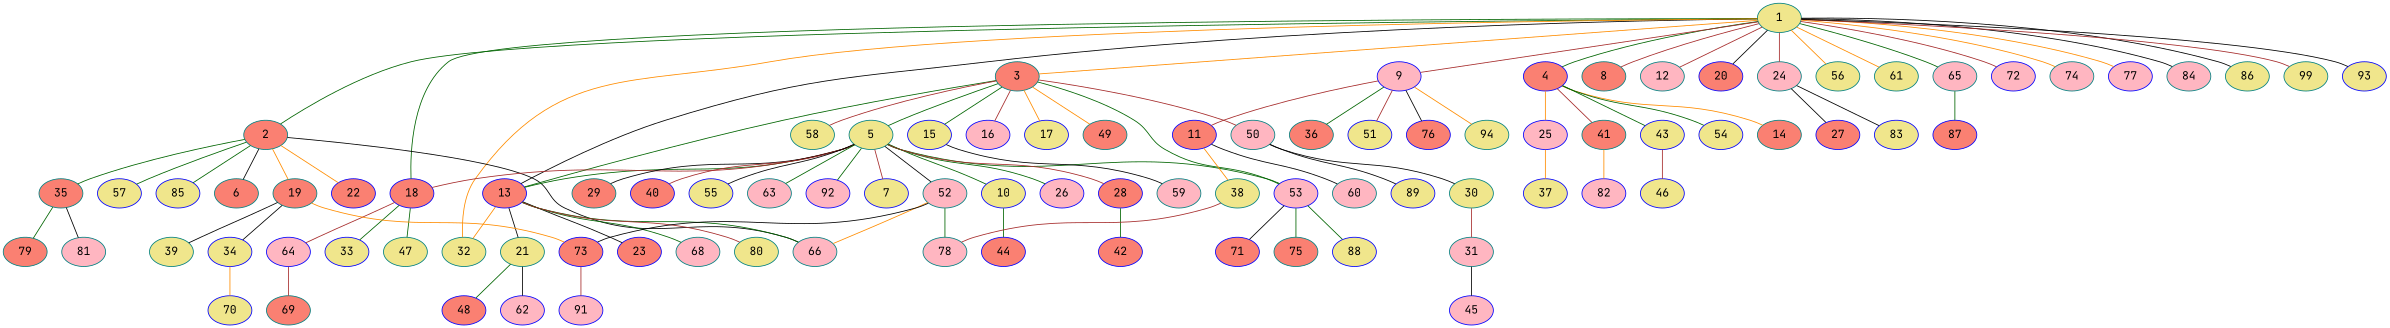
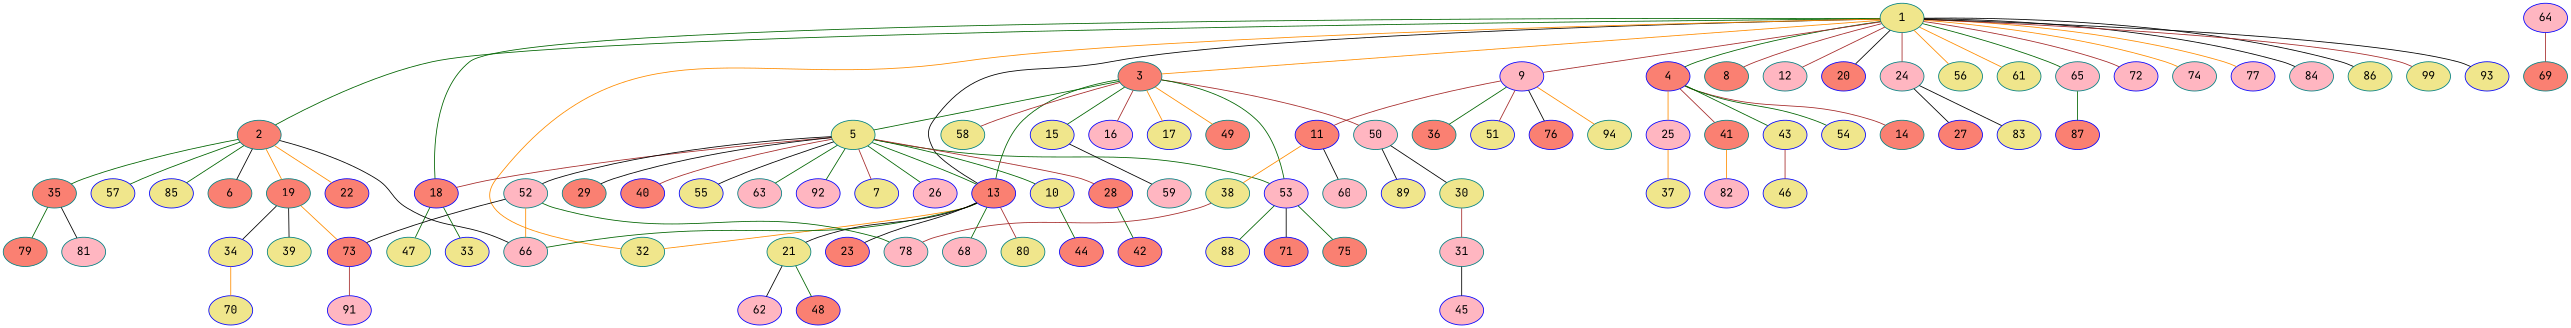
edge "4" -- "14": color darkorange -> brown
edge "18" -- "64": removed
